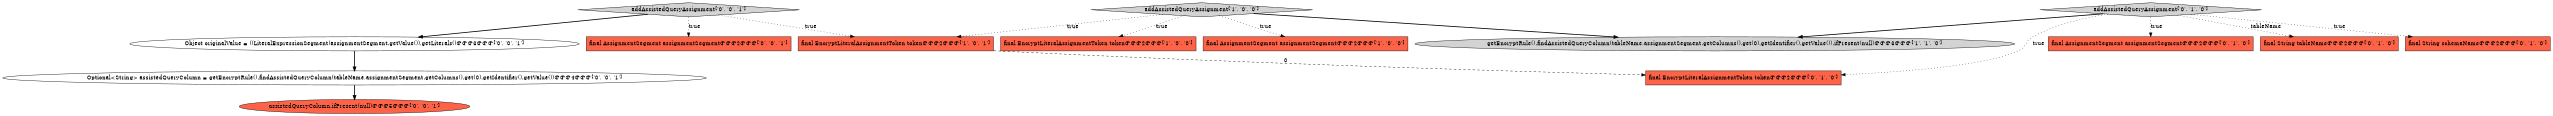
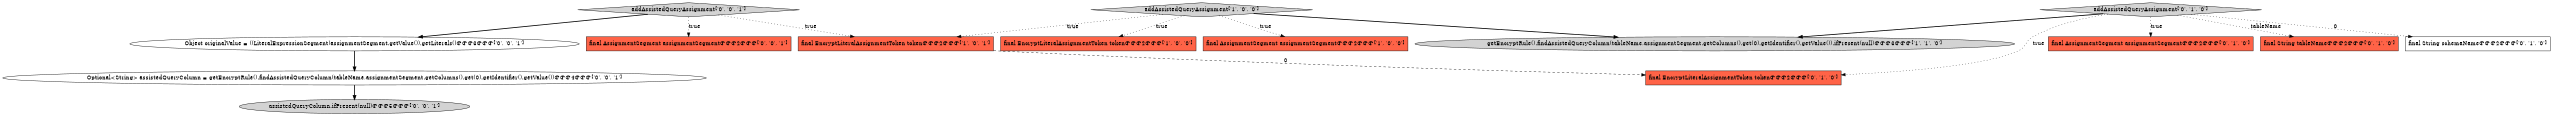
edge "addAssistedQueryAssignment['0', '1', '0']" -> "final String schemaName@@@2@@@['0', '1', '0']": label "true" -> "0"
node "final String schemaName@@@2@@@['0', '1', '0']": fillcolor tomato -> white
node "assistedQueryColumn.ifPresent(null)@@@5@@@['0', '0', '1']": fillcolor tomato -> lightgray
